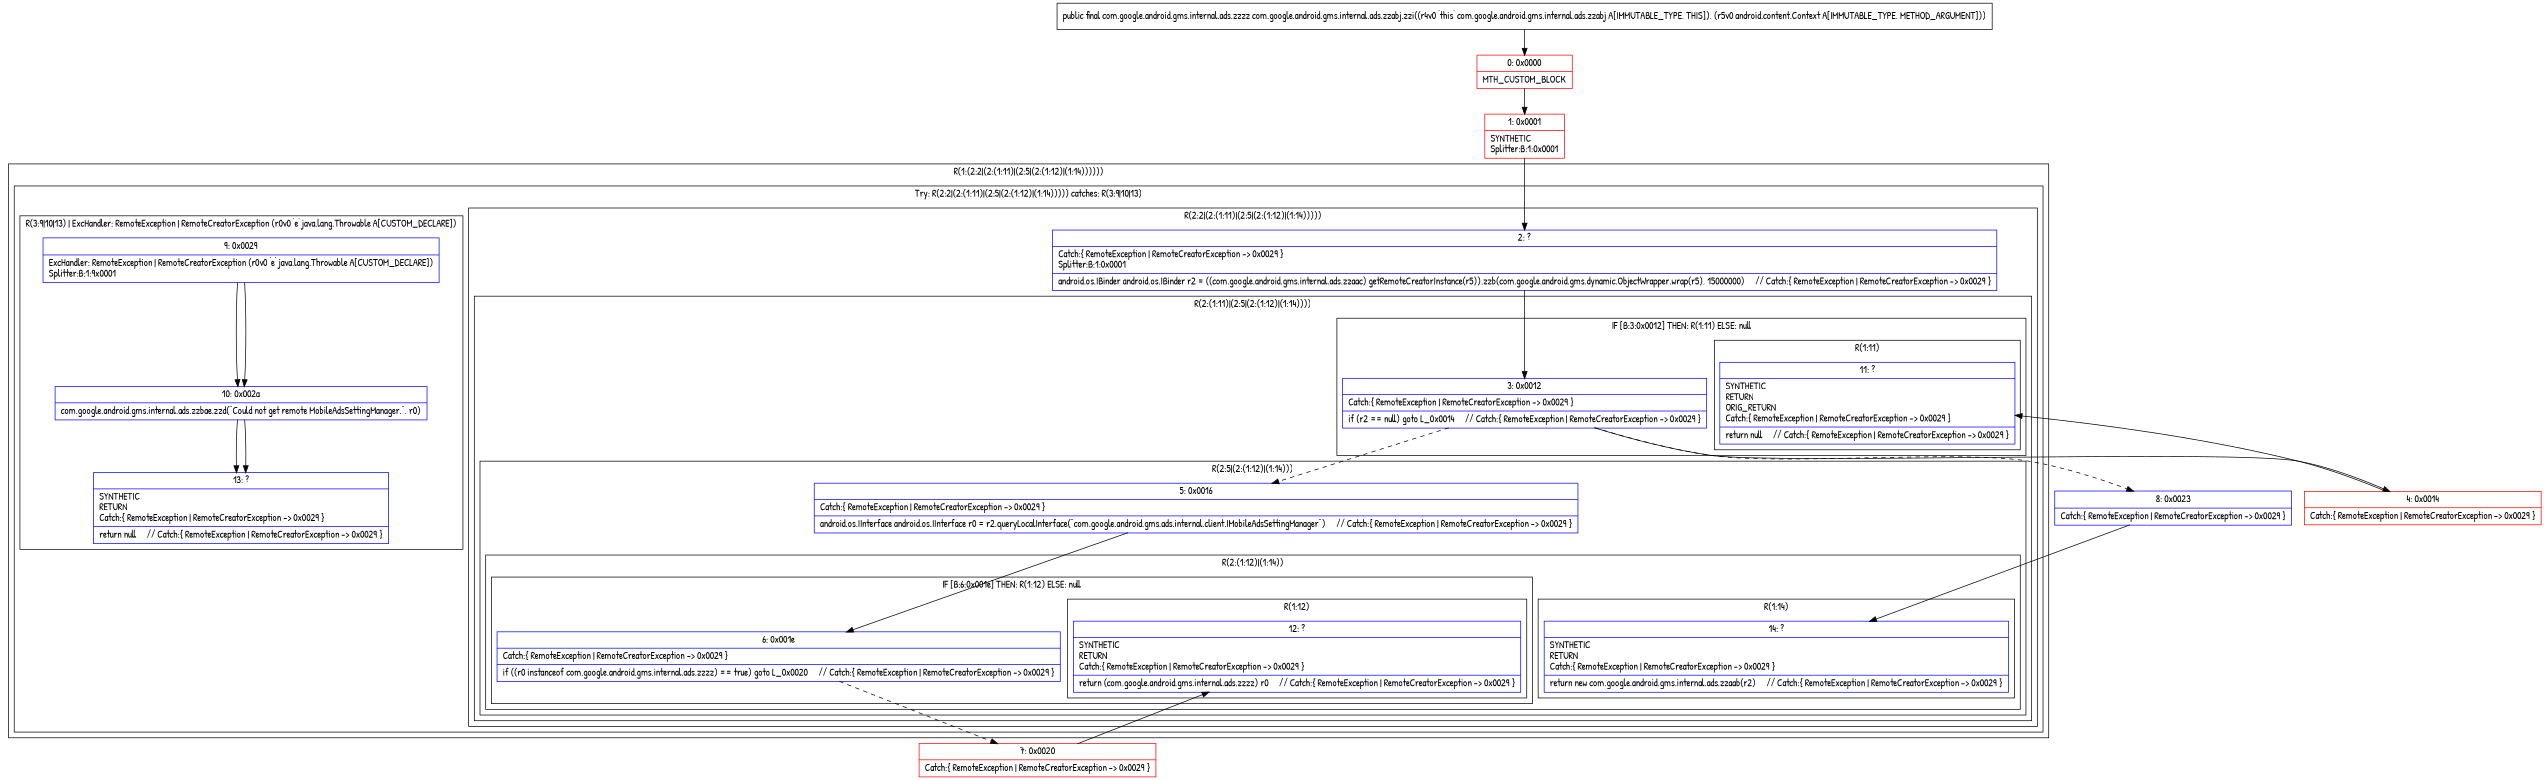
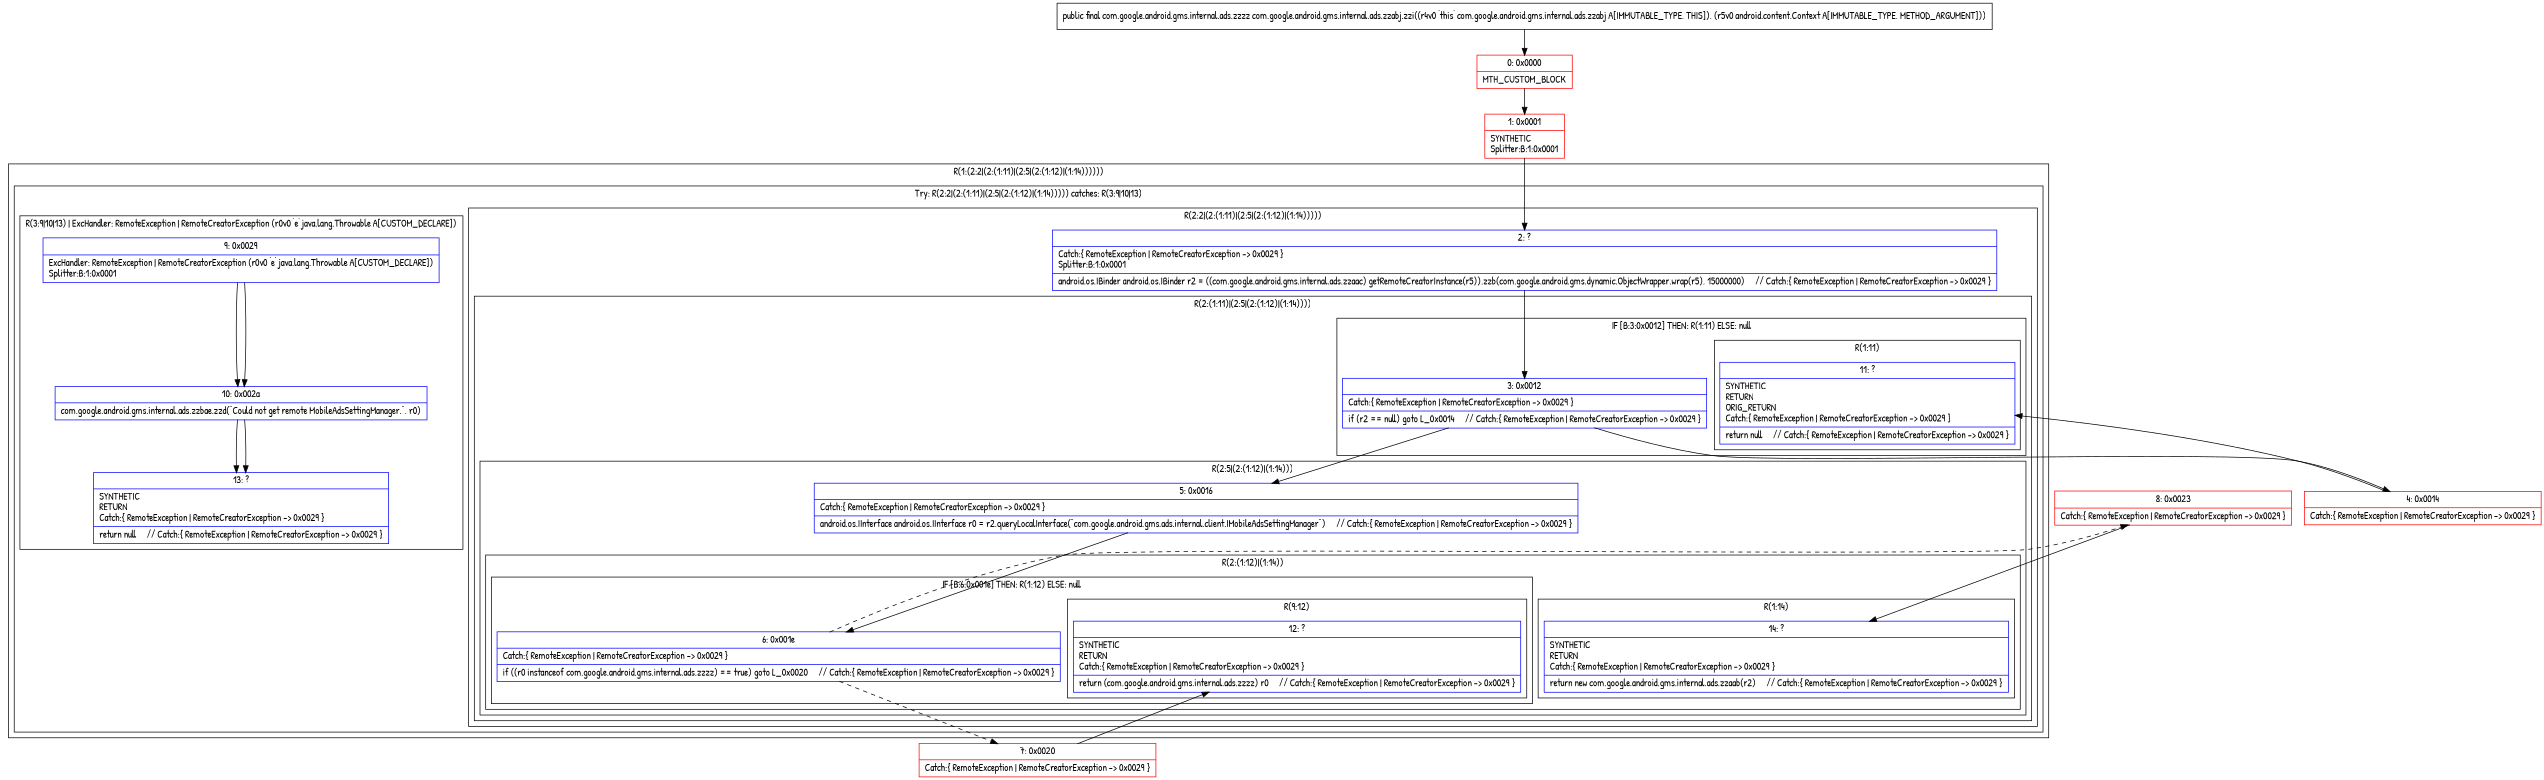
node "9: 0x0029": text "Splitter:B:1:9x0001" -> "Splitter:B:1:0x0001"
edge "3: 0x0012" -> "5: 0x0016": style dashed -> solid
edge "3: 0x0012" -> "8: 0x0023": now "6: 0x001e" -> "8: 0x0023"
node "8: 0x0023": color blue -> red
cluster "R(1:12)": label "R(1:12)" -> "R(9:12)"
